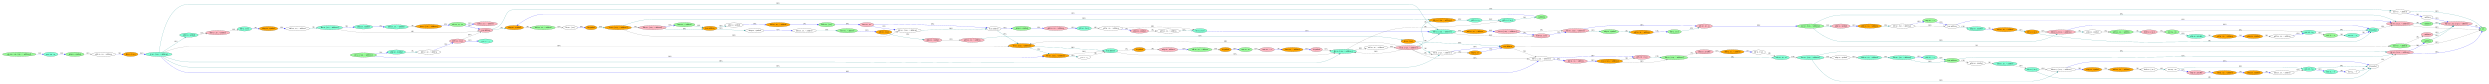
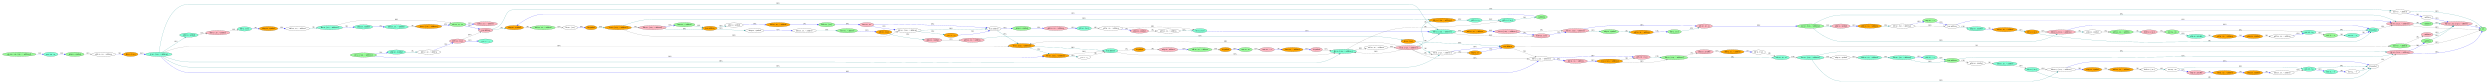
edge "ldr x2 , [ x0 , # address ]" -> "b.eq address": now "ldr x2 , [ x0 , # address ]" -> "sub x0 , x2 , x0"
node "cmp w1 , w0": added
